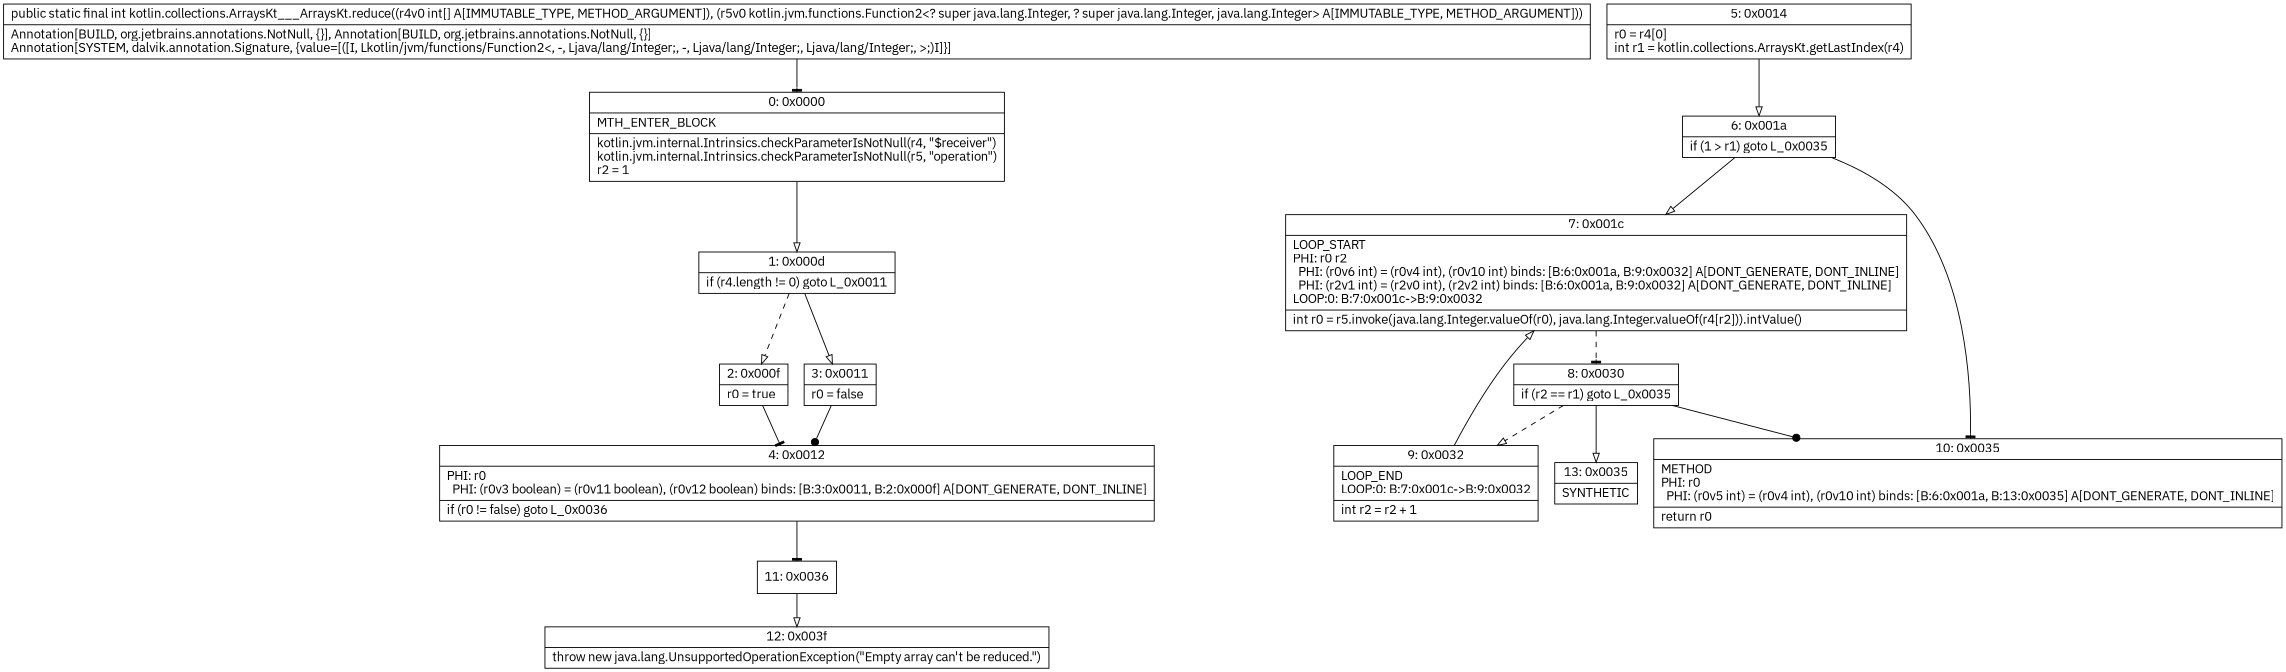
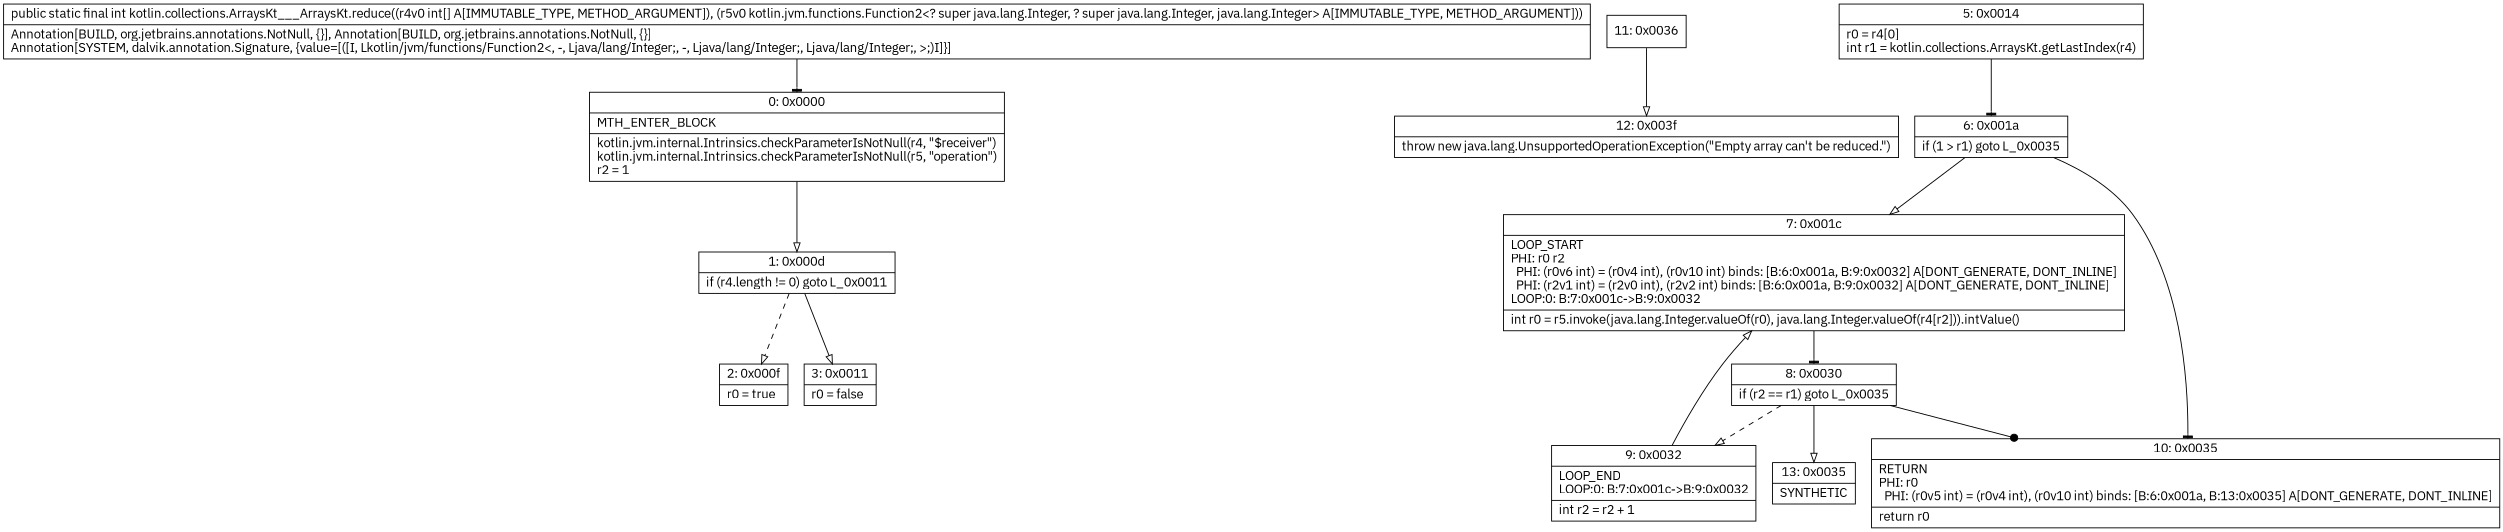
edge "5: 0x0014" -> "6: 0x001a": arrowhead onormal -> tee
edge "7: 0x001c" -> "8: 0x0030": style dashed -> solid
node "10: 0x0035": text "METHOD" -> "RETURN"
node "4: 0x0012": removed
